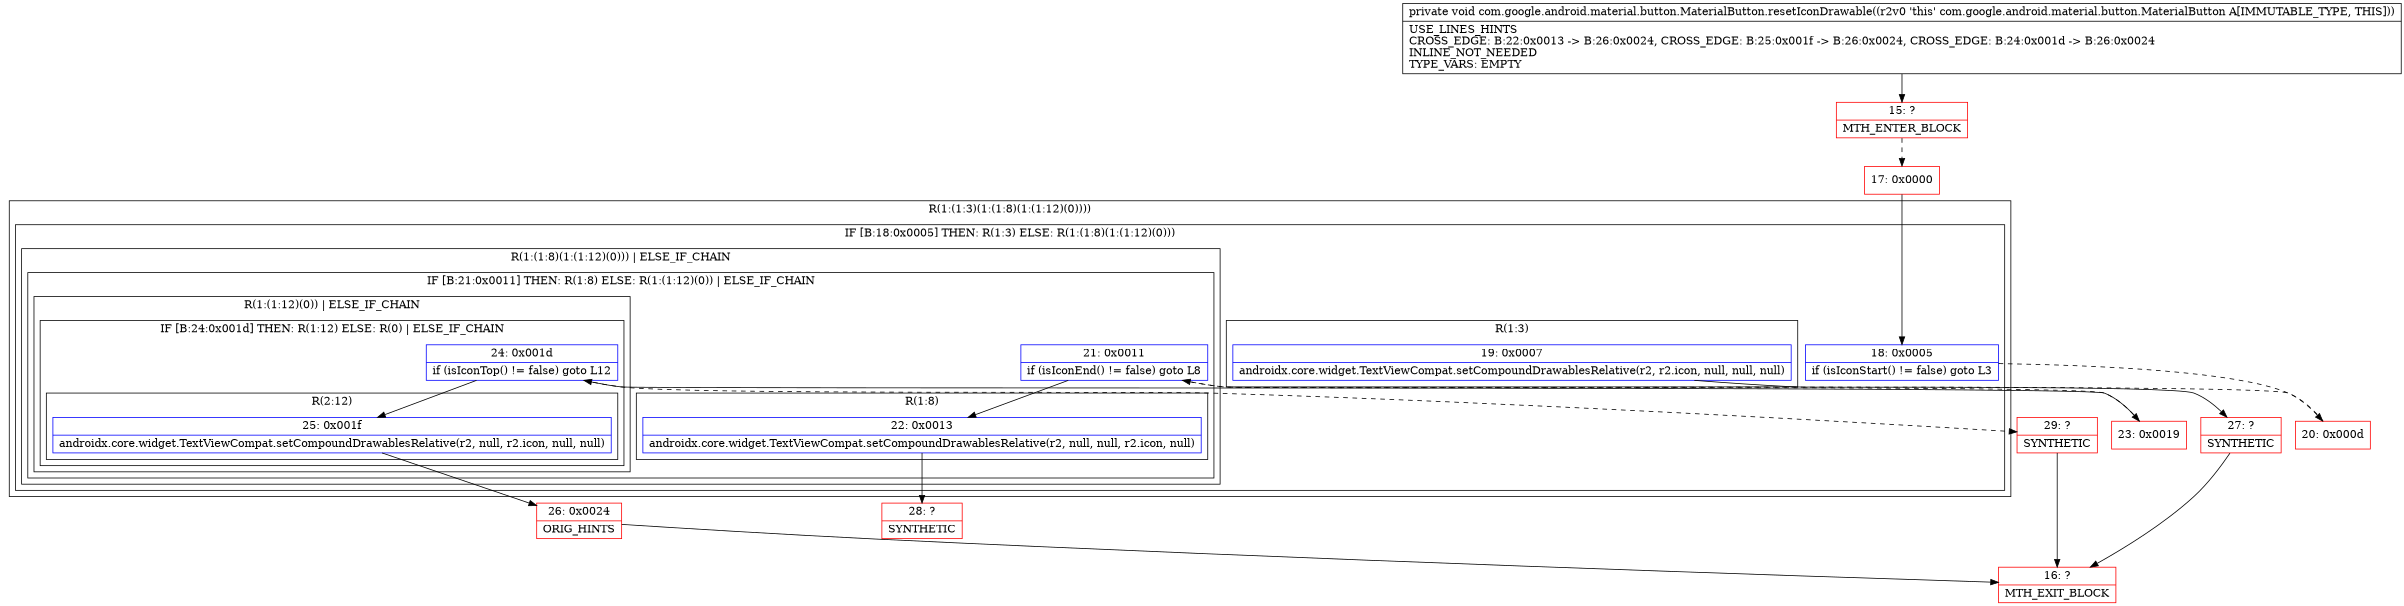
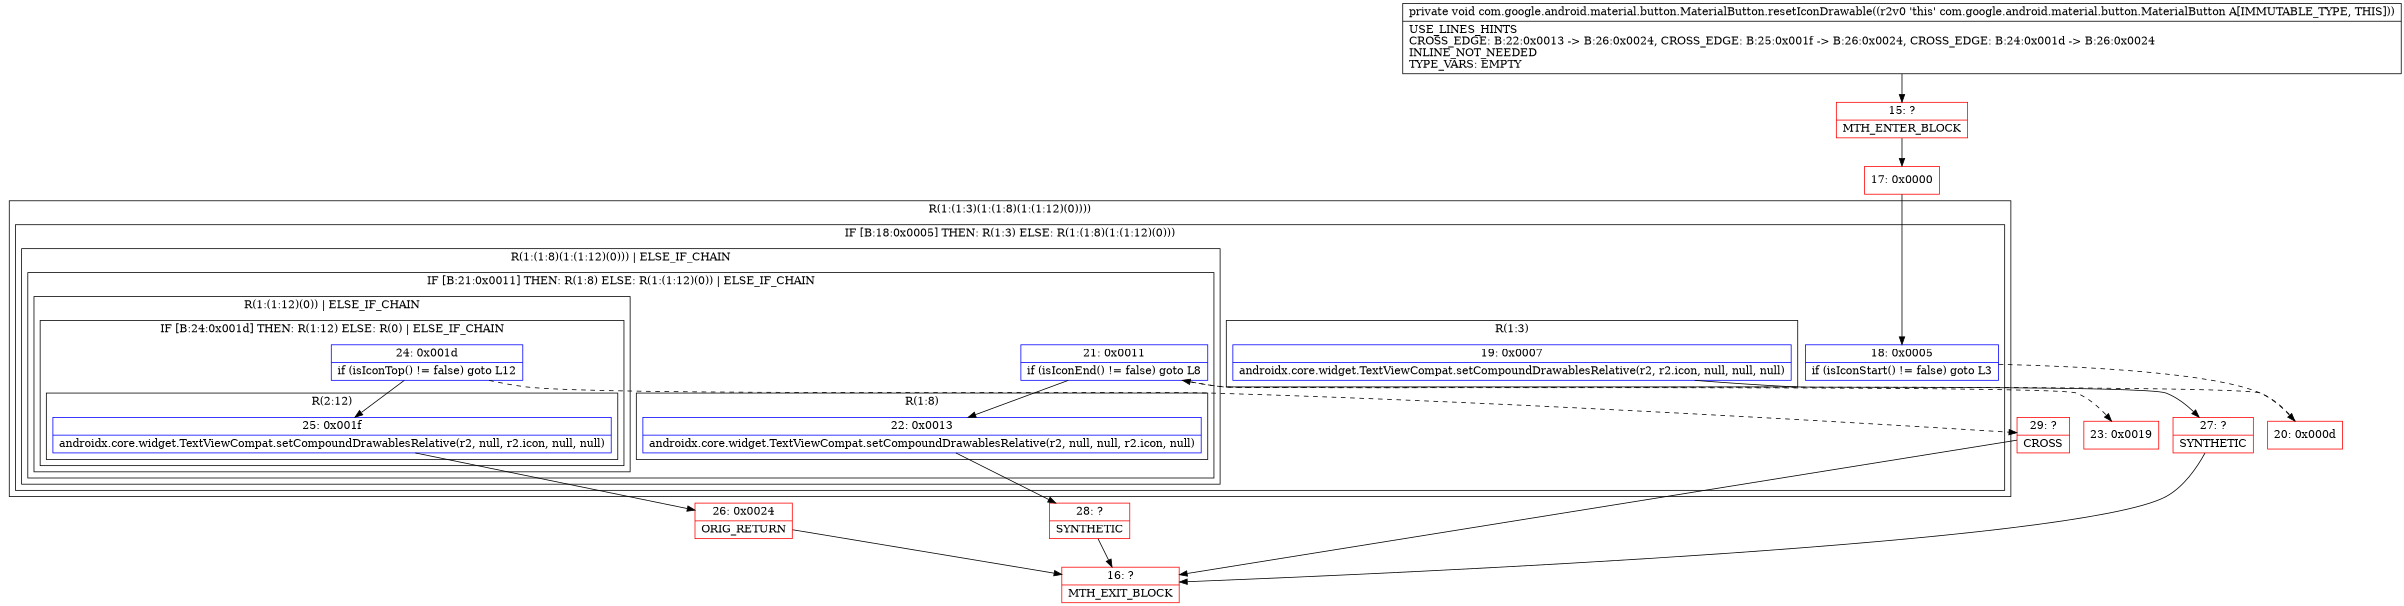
edge "15: ?" -> "17: 0x0000": style dashed -> solid
edge "23: 0x0019" -> "24: 0x001d": removed
node "29: ?": text "SYNTHETIC" -> "CROSS"
node "26: 0x0024": text "ORIG_HINTS" -> "ORIG_RETURN"
edge "28: ?" -> "16: ?": added
